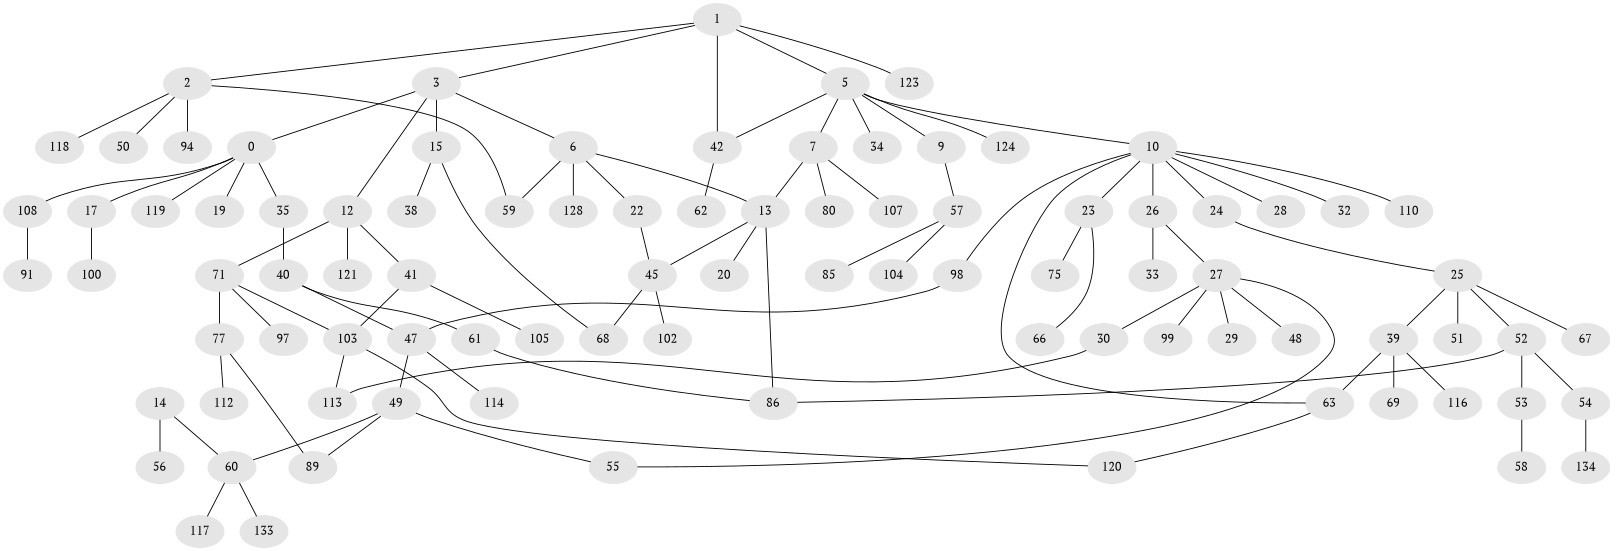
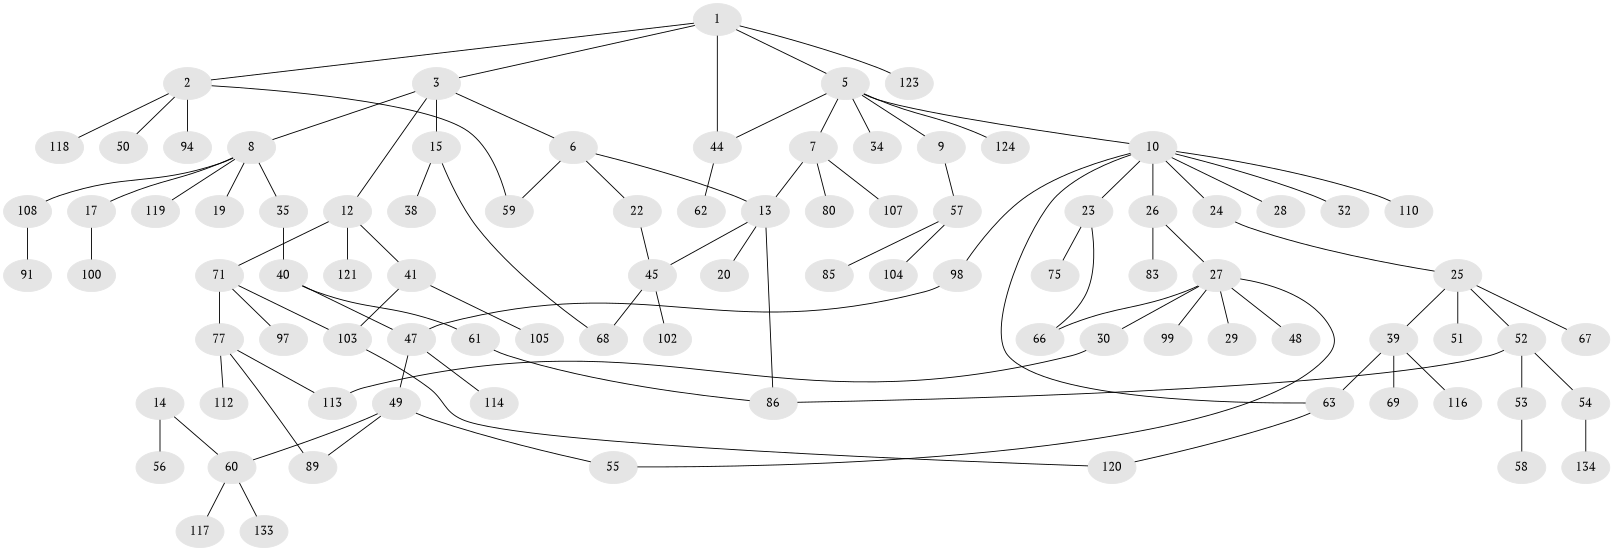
node "0": label "0" -> "8"
node "42": label "42" -> "44"
node "128": removed
node "33": label "33" -> "83"
edge "27" -- "66": added
edge "103" -- "113": now "77" -- "113"
